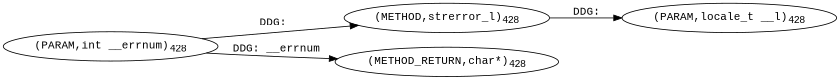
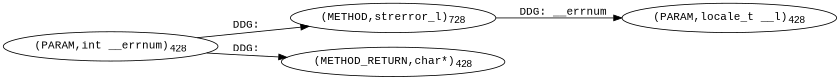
edge "(METHOD,strerror_l)" -> "(PARAM,locale_t __l)": label "DDG: " -> "DDG: __errnum"
node "(METHOD,strerror_l)": text "428" -> "728"
edge "(PARAM,int __errnum)" -> "(METHOD_RETURN,char*)": label "DDG: __errnum" -> "DDG: "
